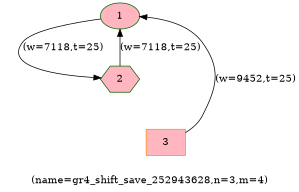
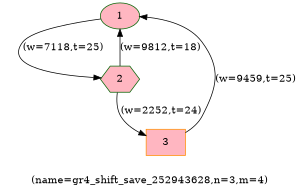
edge "2" -> "1": label "(w=7118,t=25)" -> "(w=9812,t=18)"
edge "3" -> "1": label "(w=9452,t=25)" -> "(w=9459,t=25)"
edge "2" -> "3": added, label "(w=2252,t=24)"
